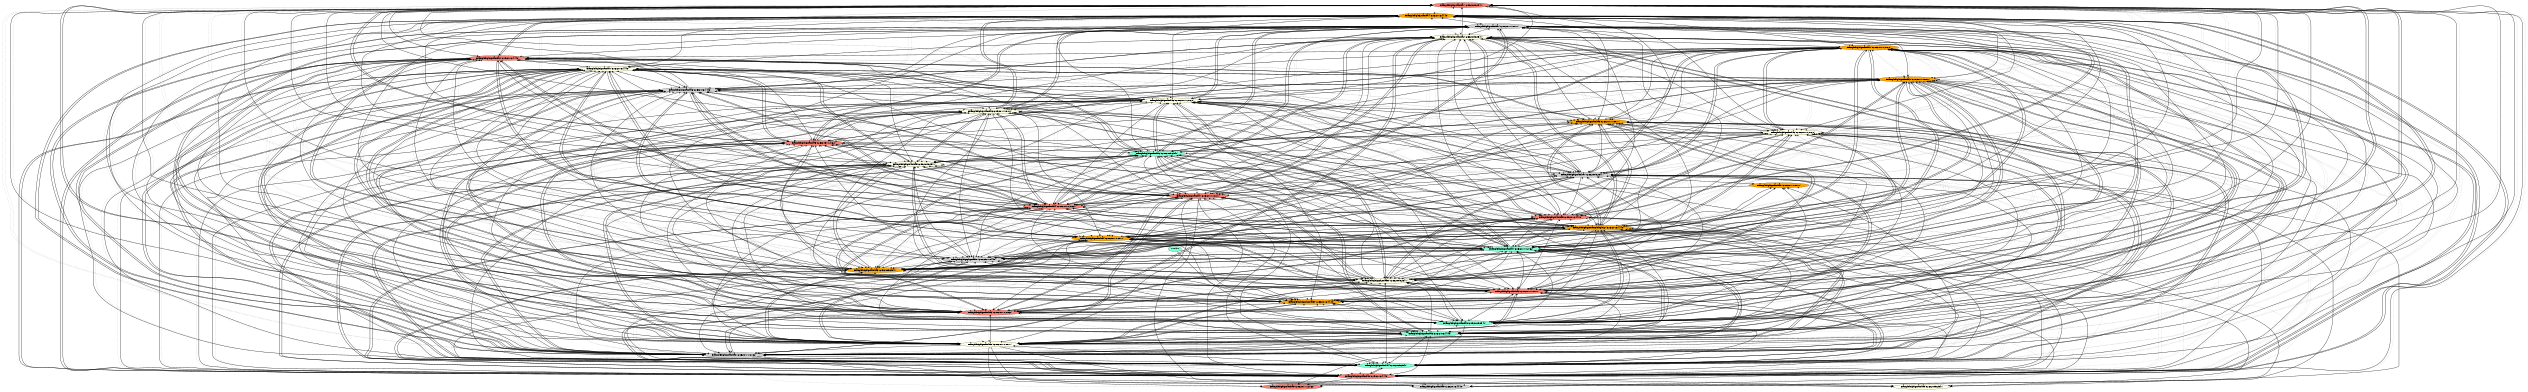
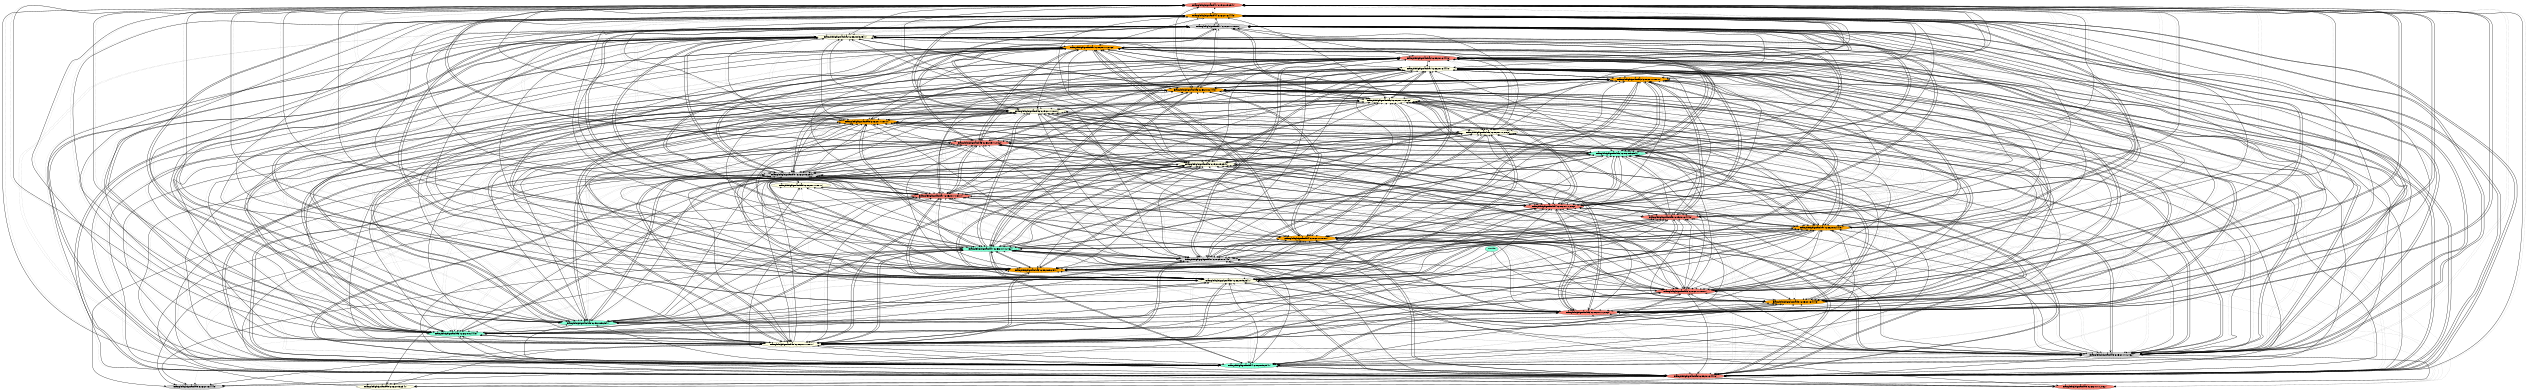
node "examplebigbig_samba6(CVE-2016-4448)": fillcolor lightgrey -> orange
node "examplebigbig_samba9(CVE-2017-18017)": fillcolor orange -> lightyellow
edge "examplebigbig_samba7(CVE-2005-2541)" -> "examplebigbig_samba9(CVE-2005-2541)": reversed
node "examplebigbig_examplebigbig7(CVE-2016-4448)": label "examplebigbig_examplebigbig7(CVE-2016-4448)" -> "examplebigbig_samba7(CVE-2016-4448)"
